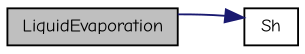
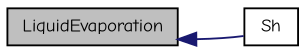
edge "LiquidEvaporation" -> "Sh": reversed
